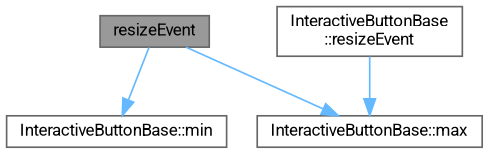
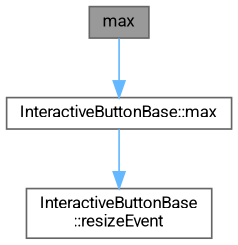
node "resizeEvent": label "resizeEvent" -> "max"
edge "InteractiveButtonBase ::resizeEvent" -> "InteractiveButtonBase::max": reversed
node "InteractiveButtonBase::min": removed
